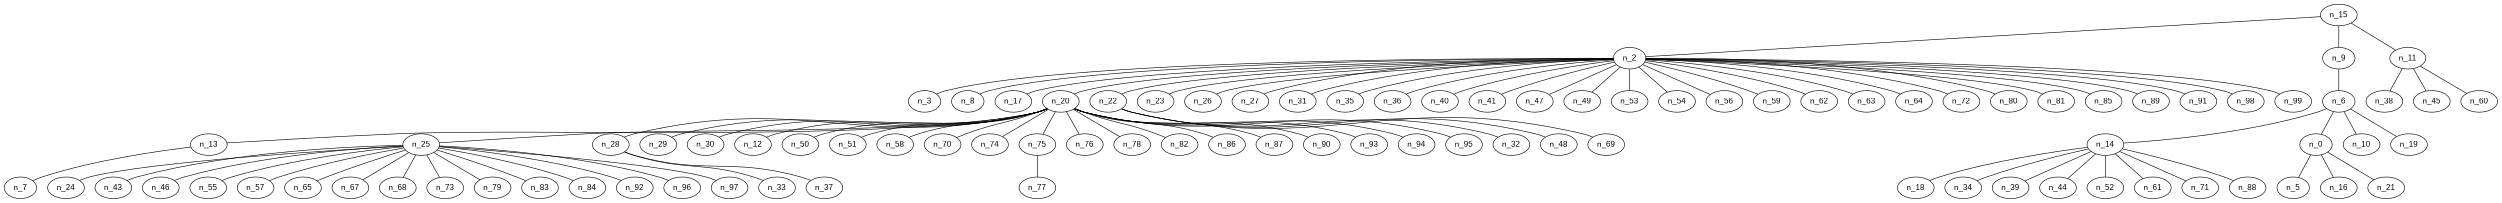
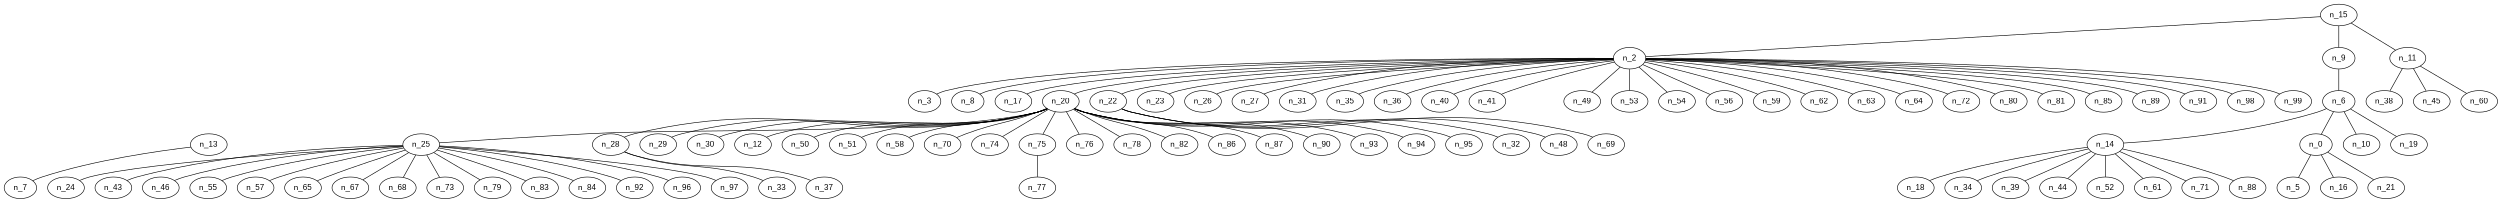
node "n_47": removed
edge "n_20" -- "n_13": removed
